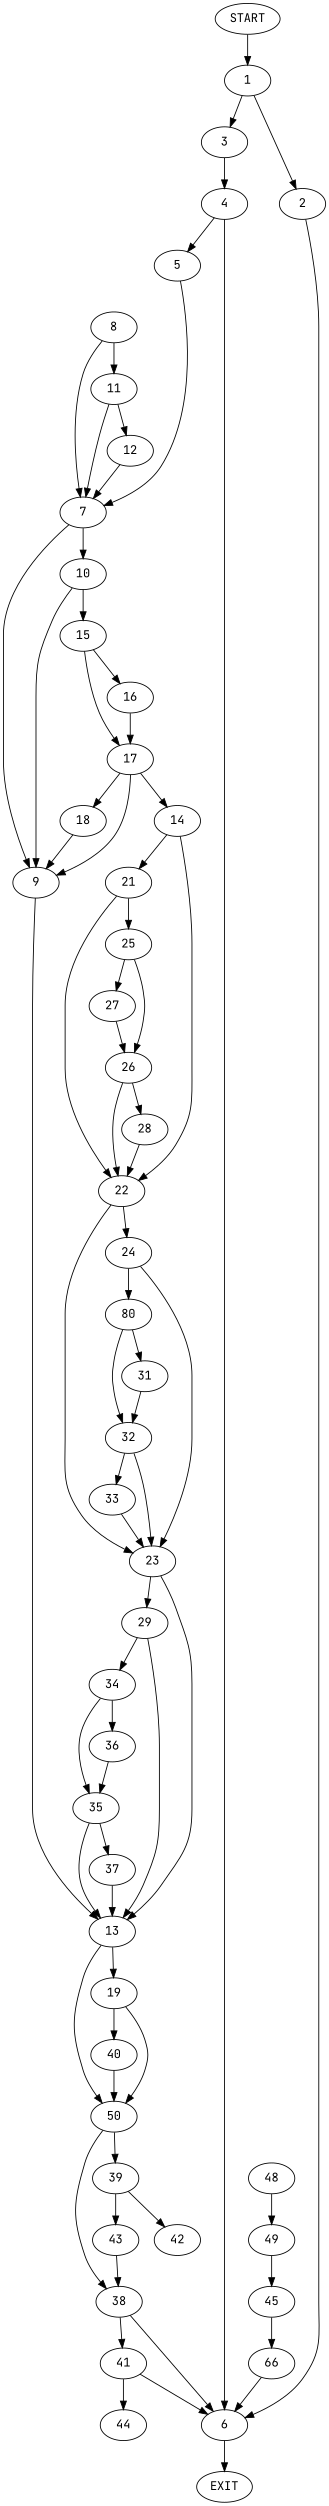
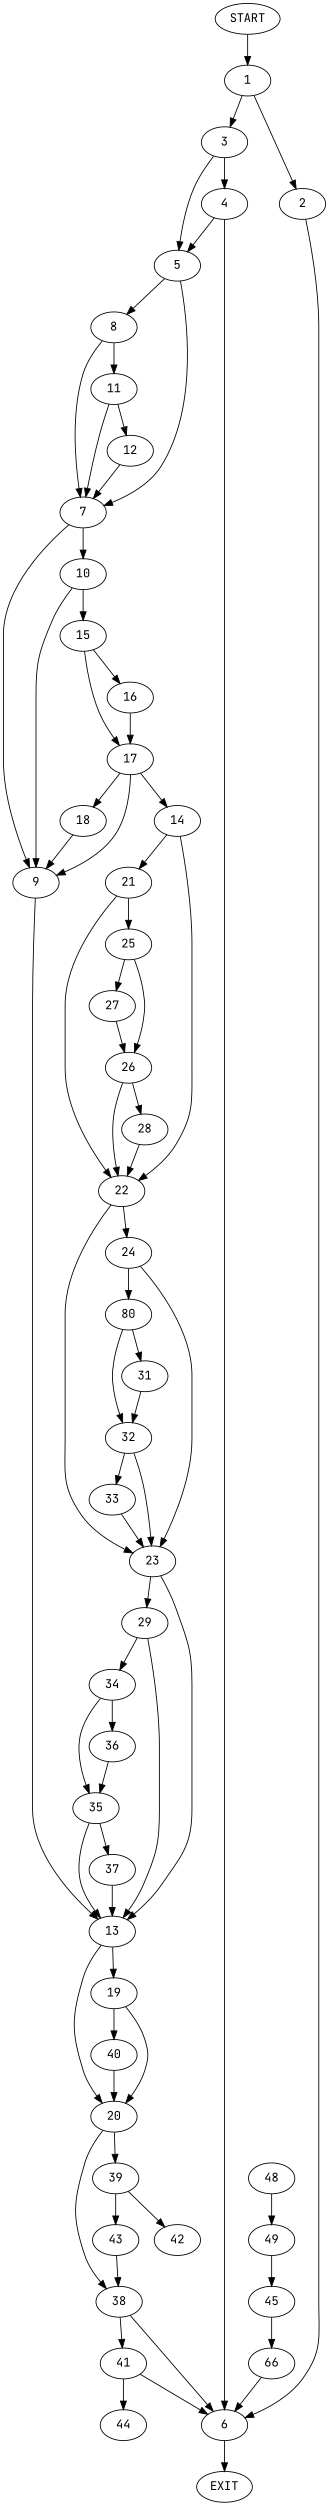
edge "3" -> "5": added
edge "5" -> "8": added
node "50": label "50" -> "20"
